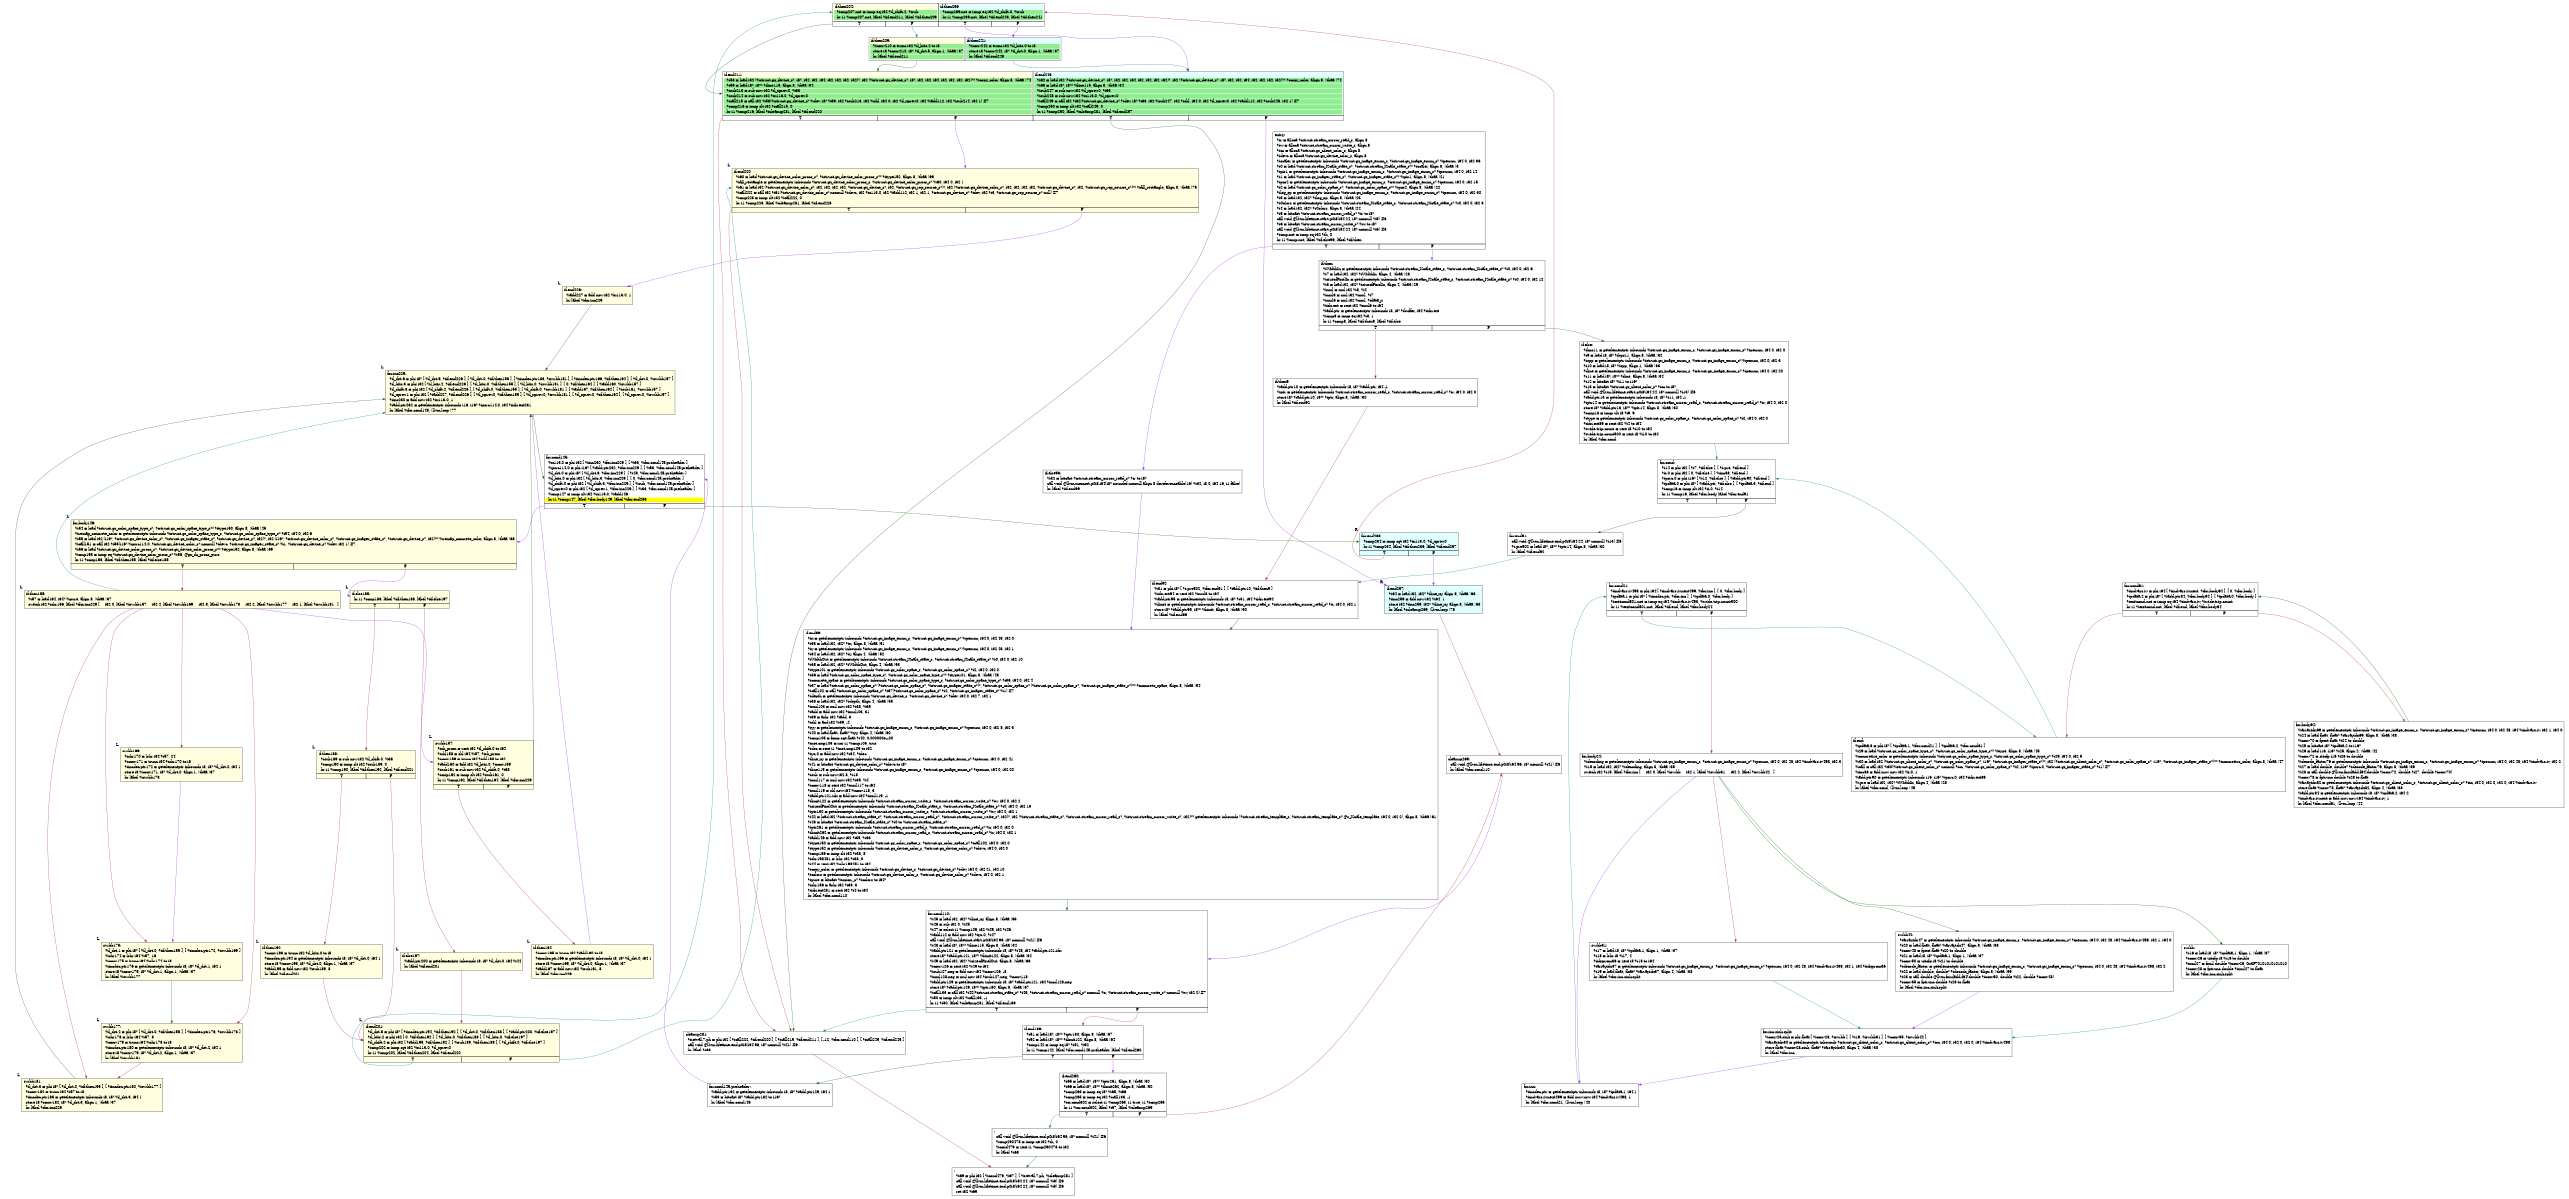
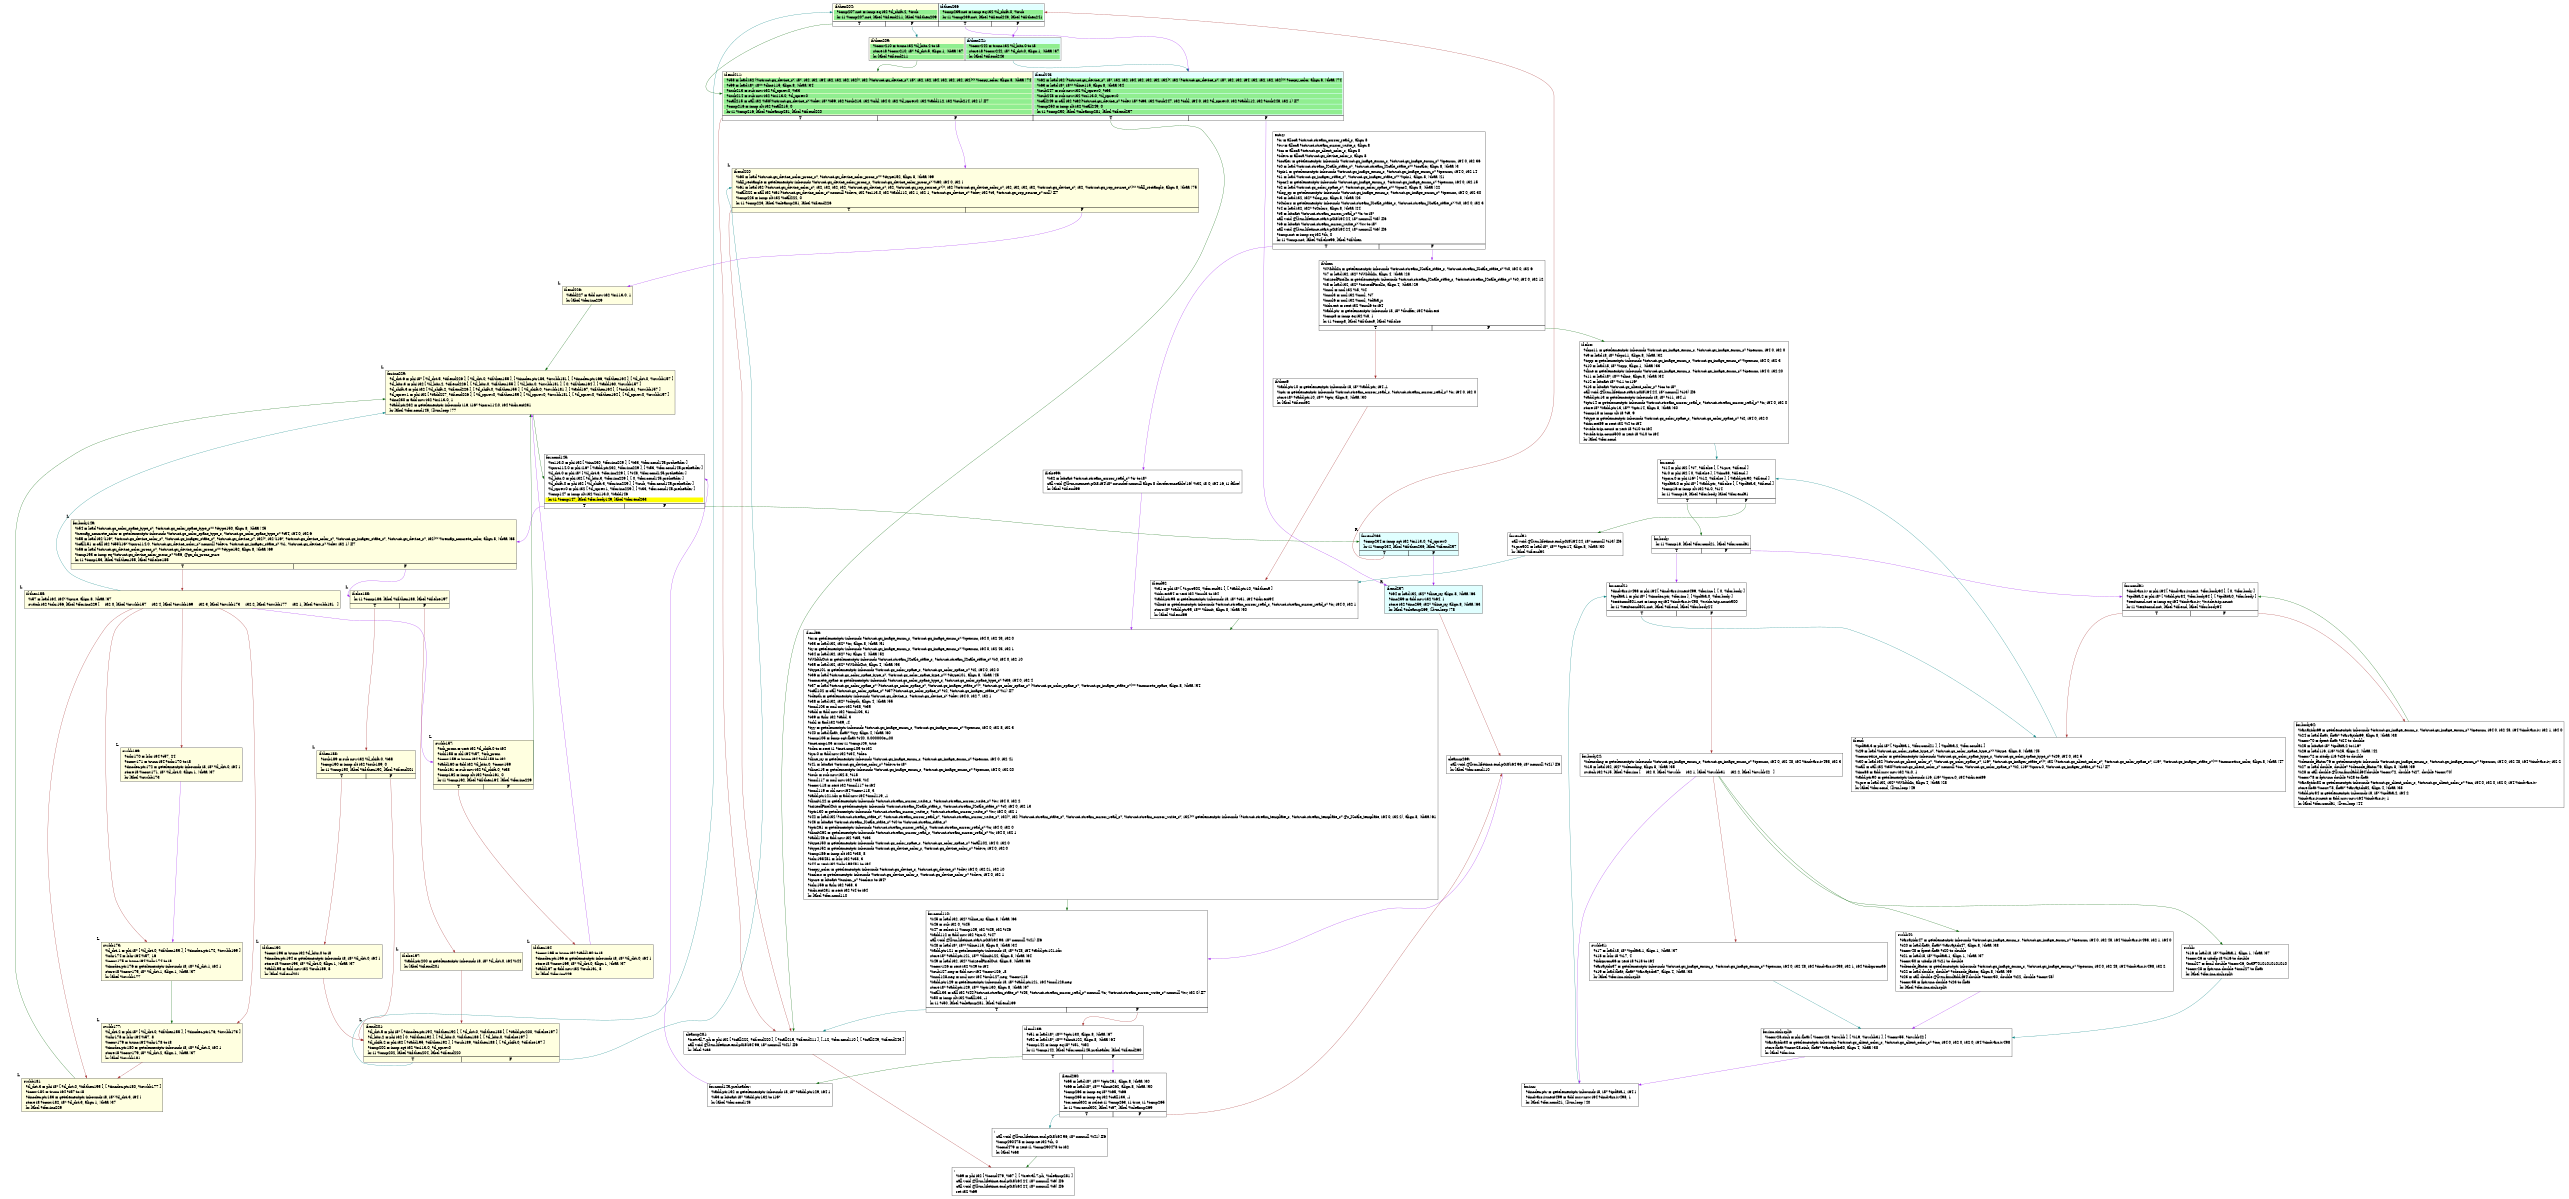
node "for.body:": added
